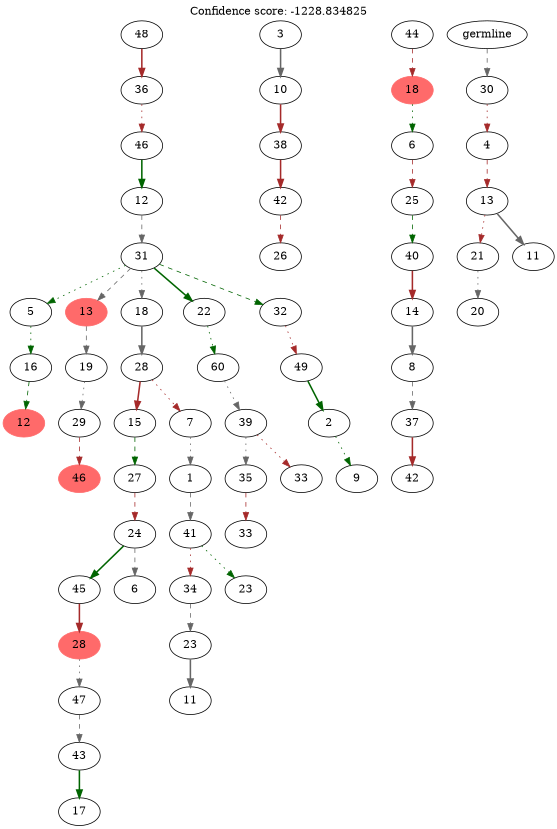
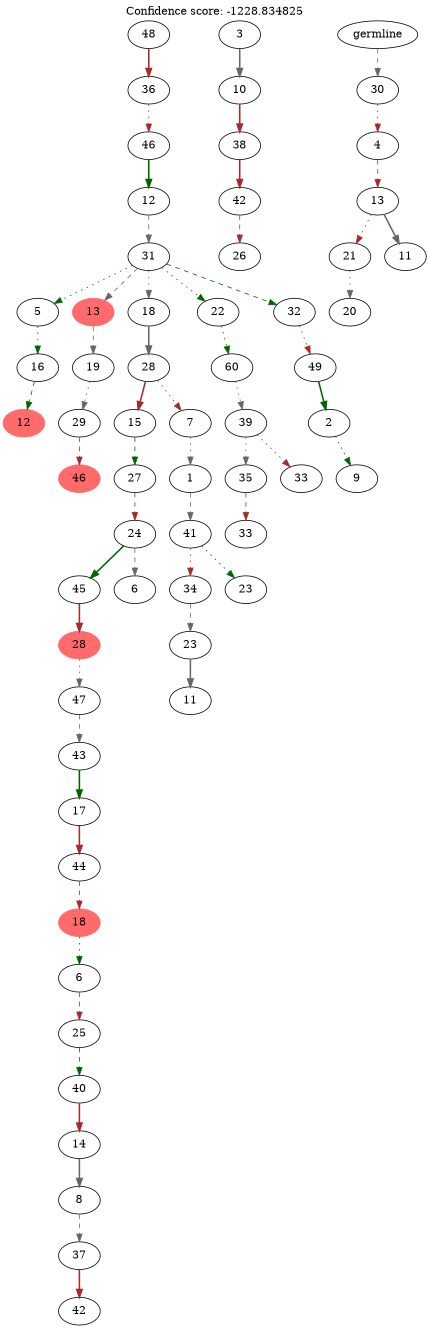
edge "31" -> "22": style bold -> dotted
edge "17" -> "44": added
